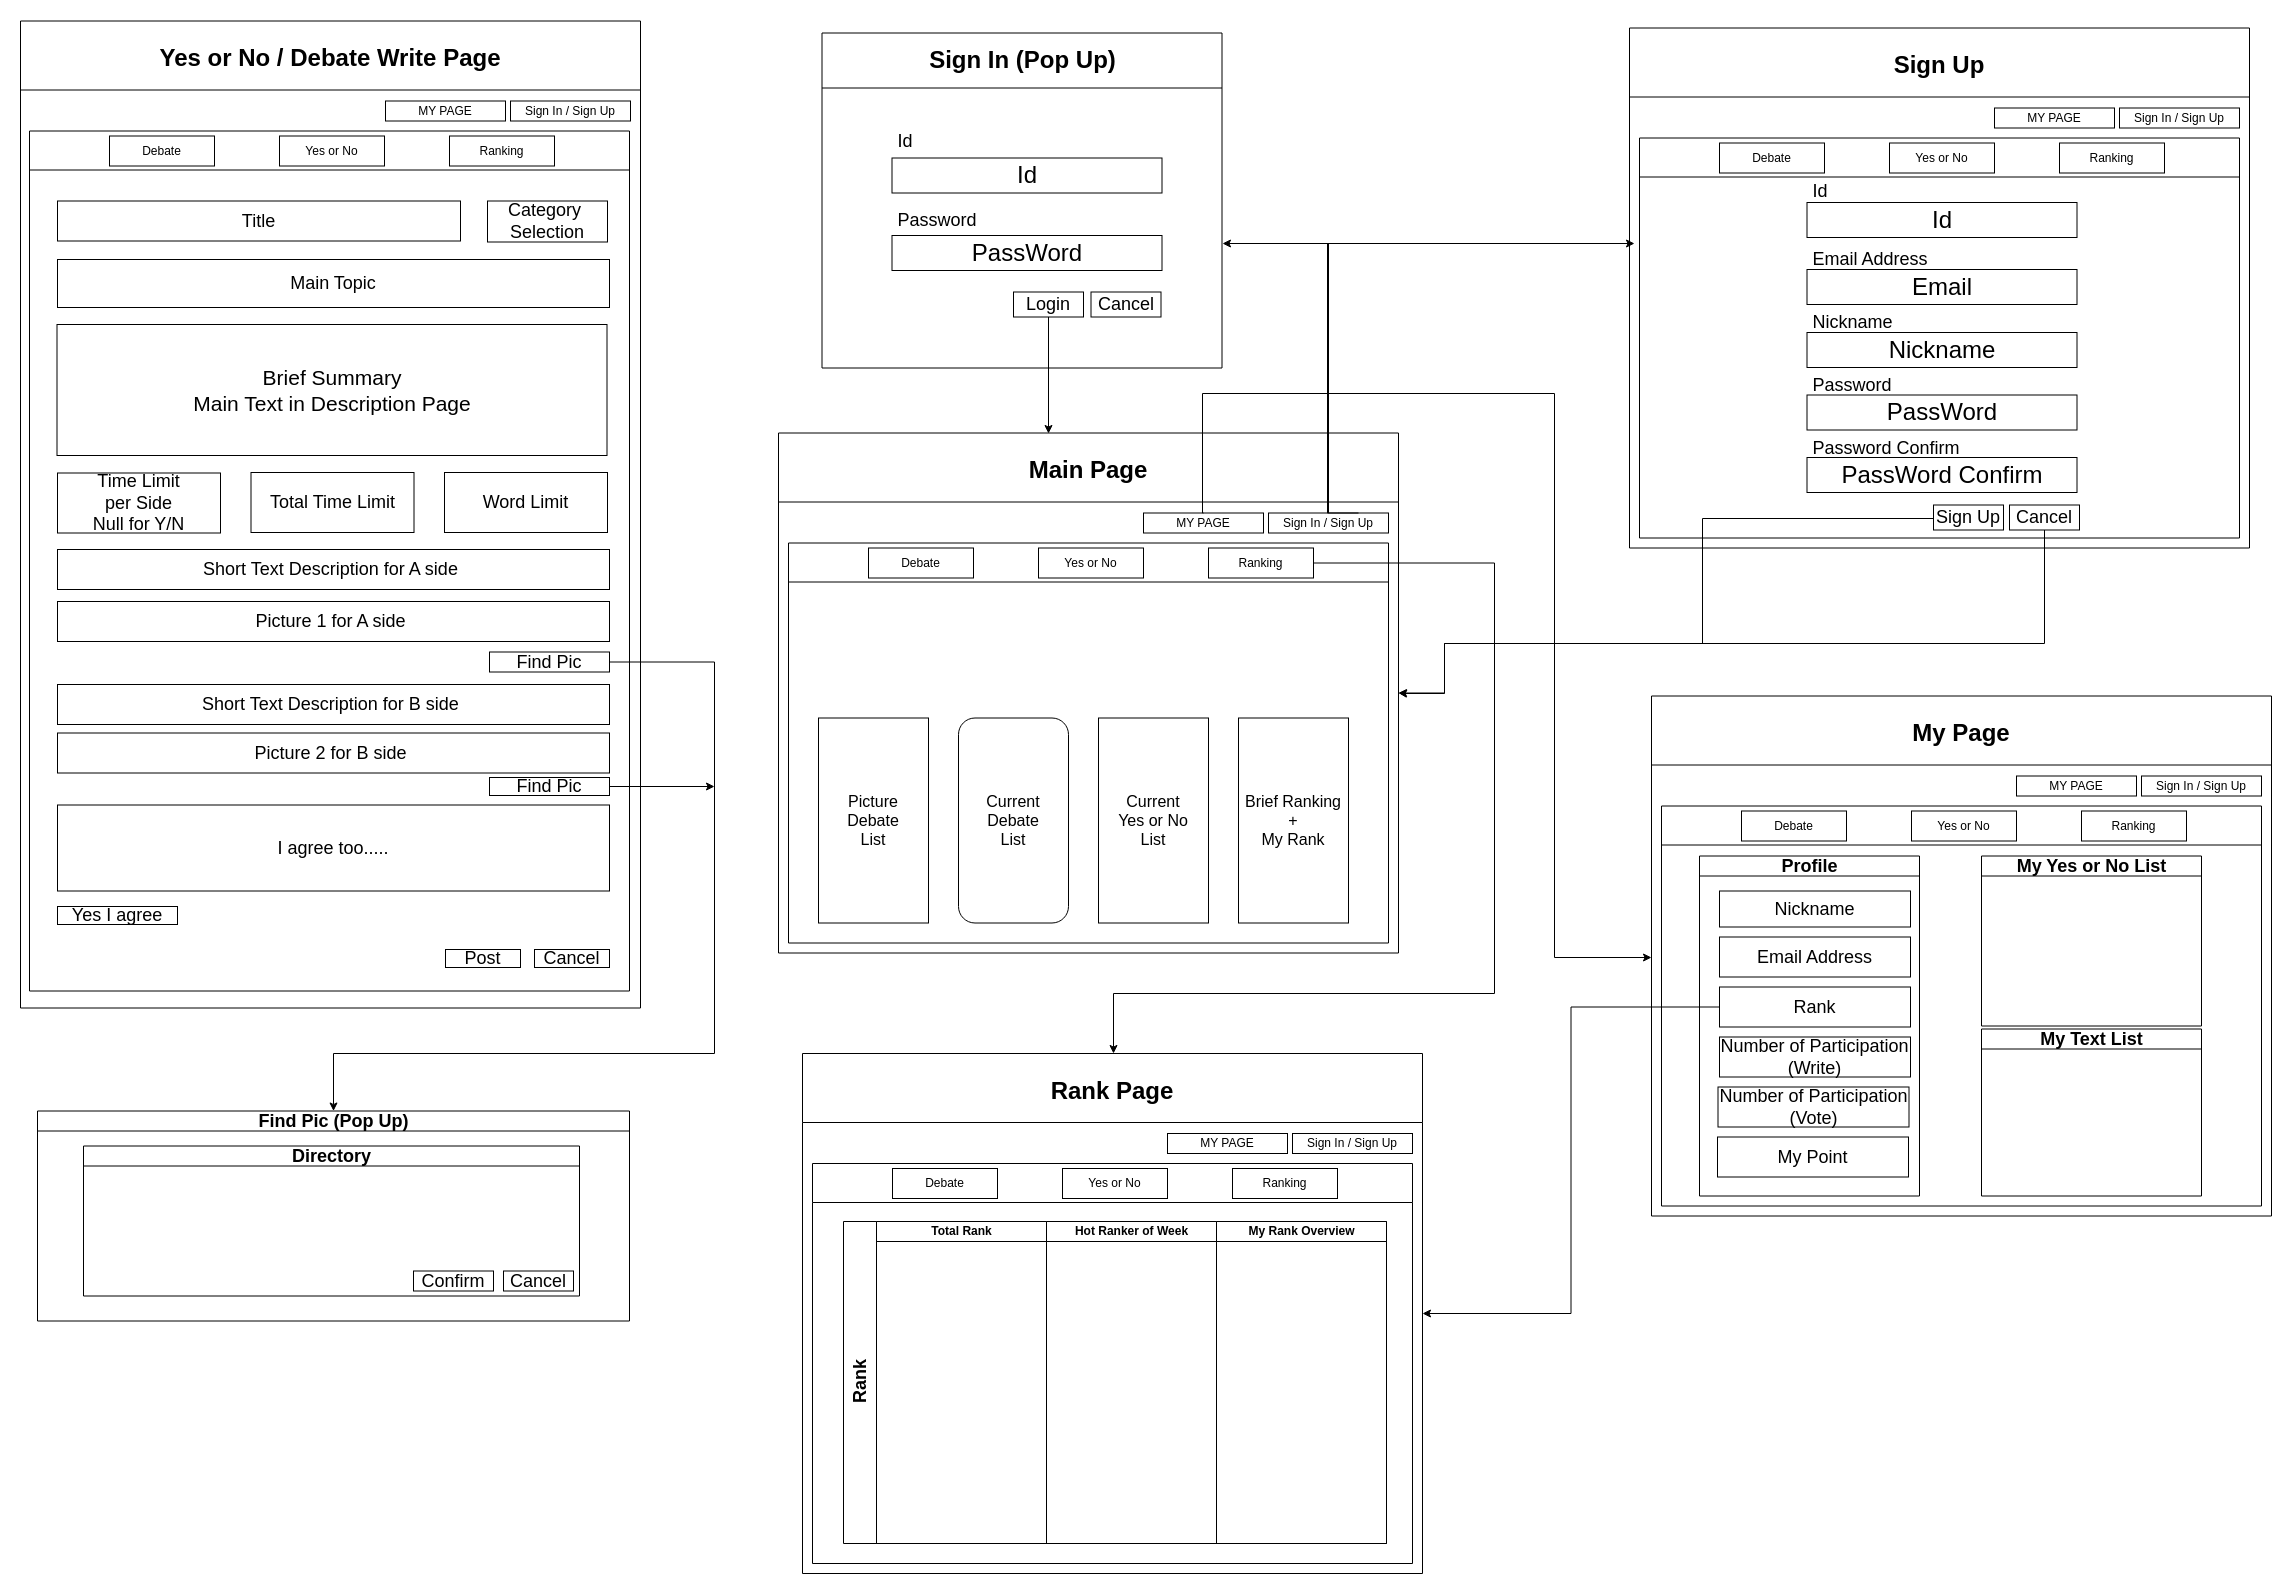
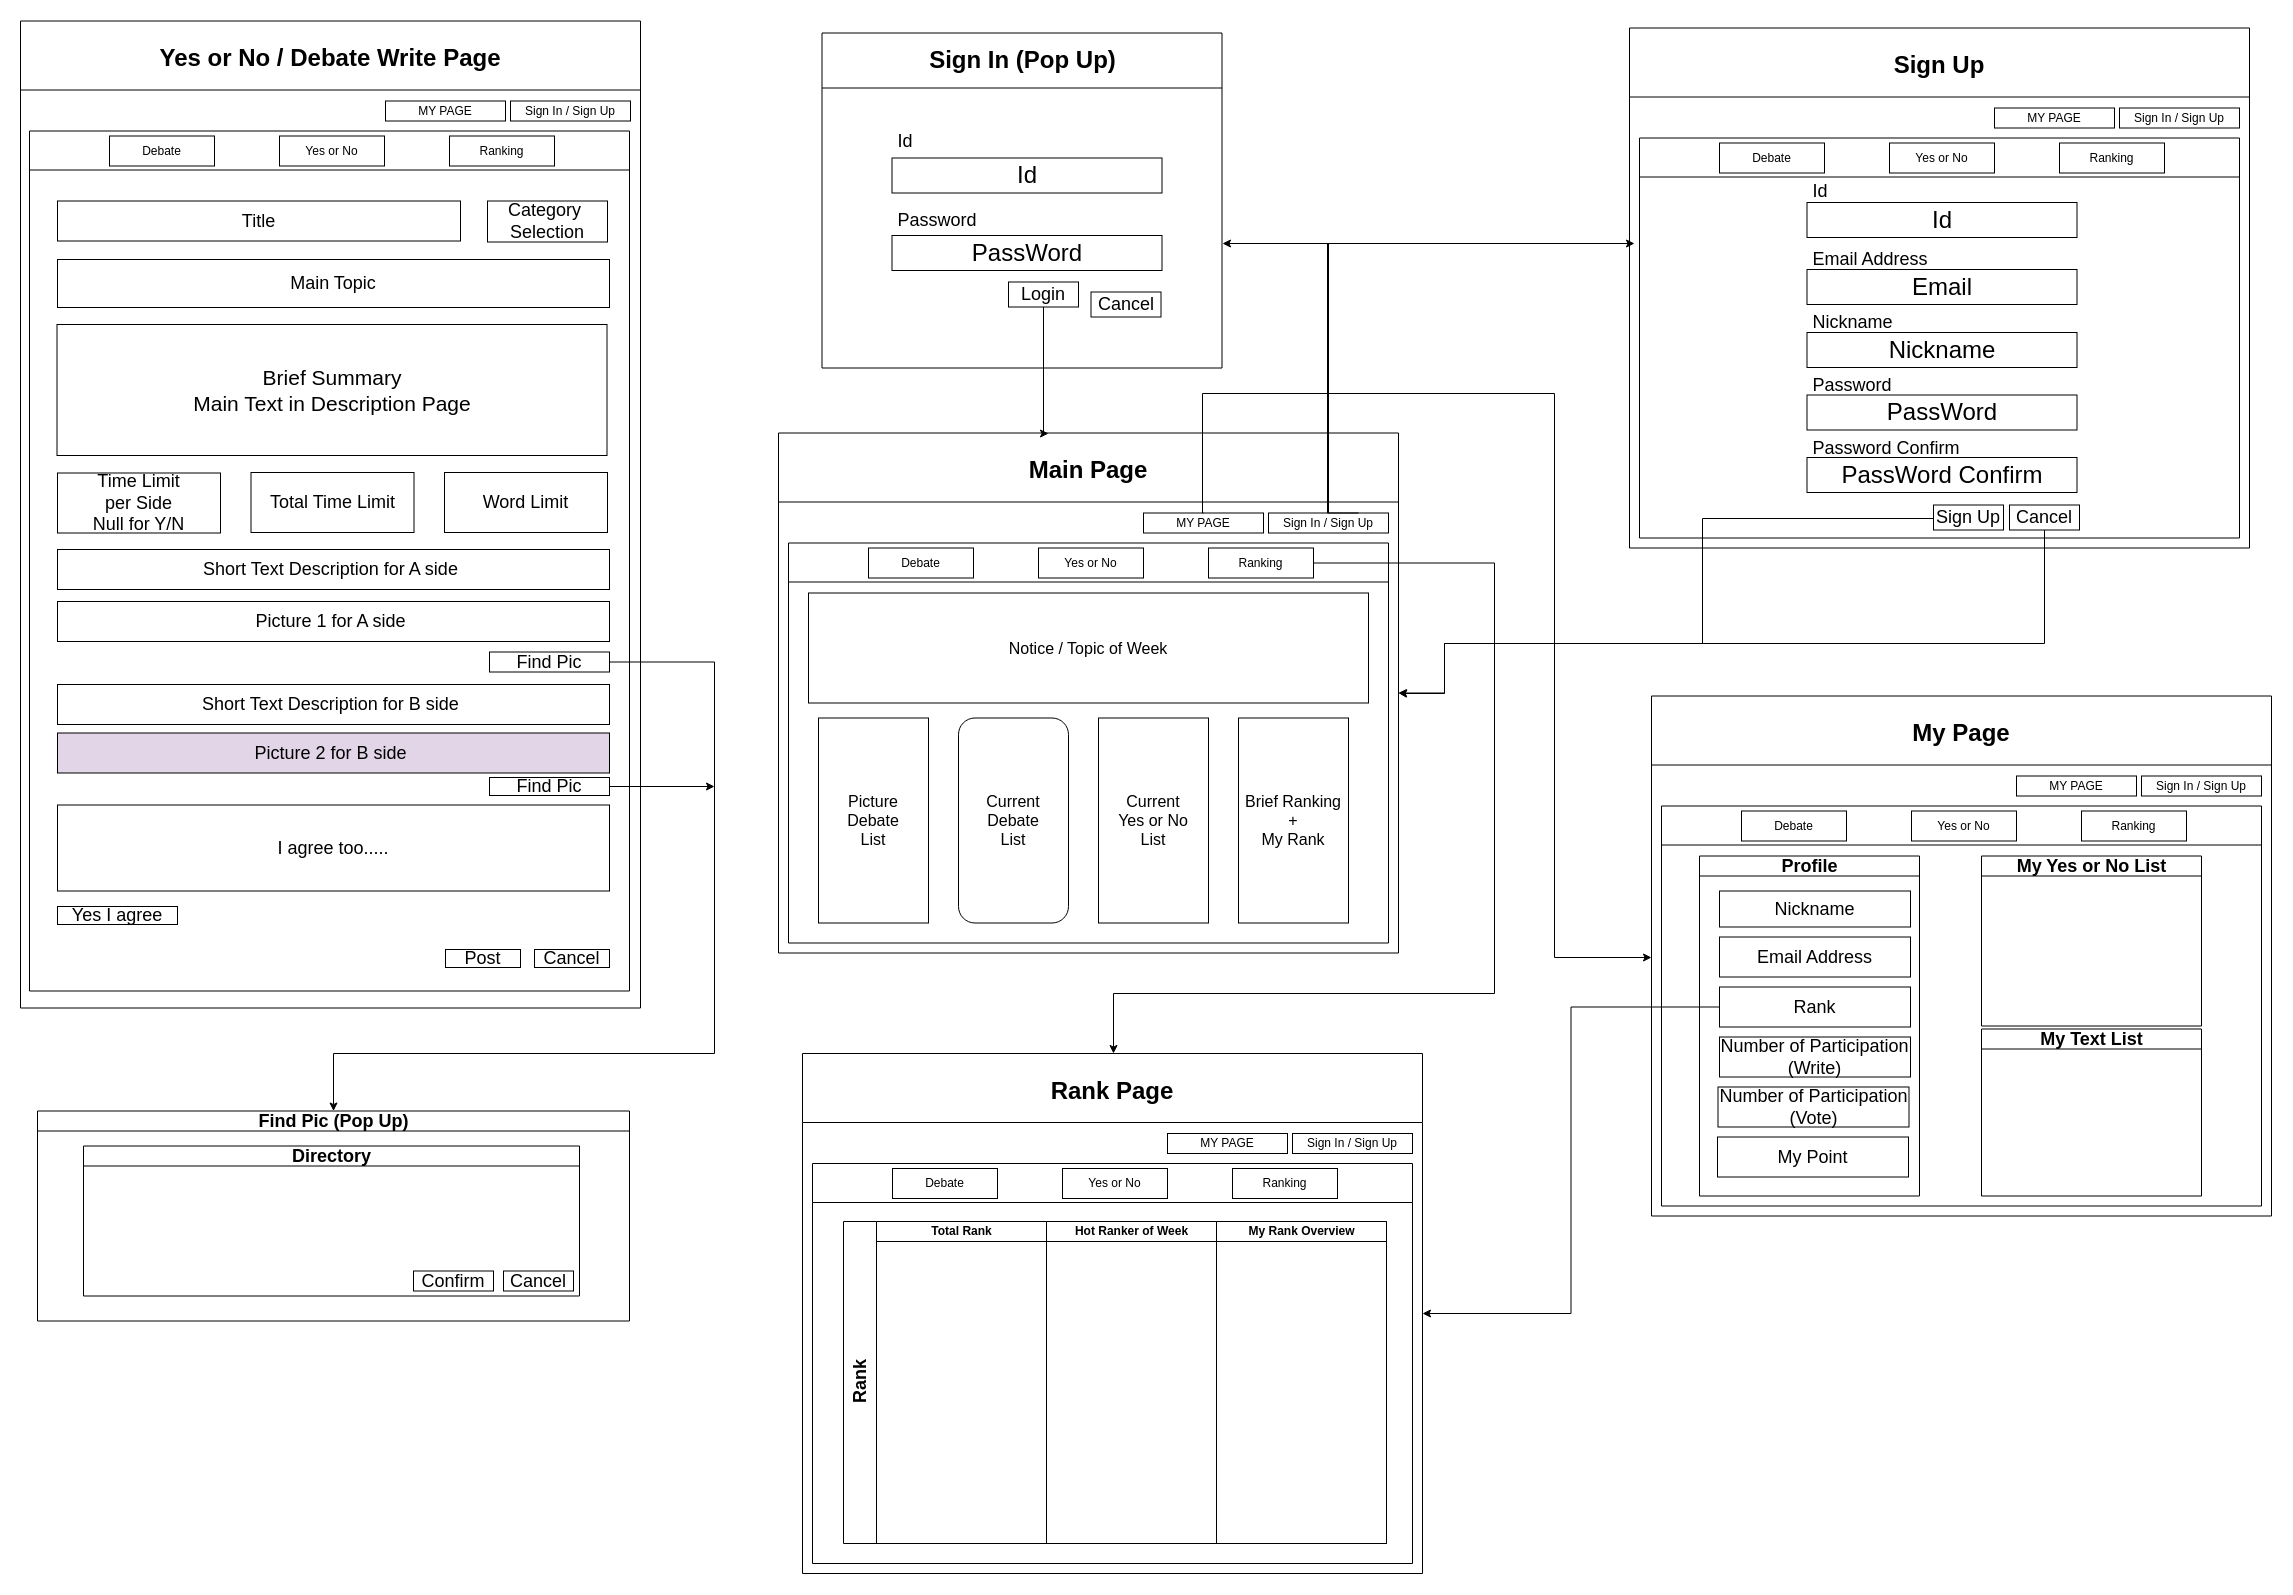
node "Login": moved (1049, 305) -> (1044, 295)
node "Notice / Topic of Week": added
node "Picture 2 for B side": fillcolor #ffffff -> #e1d5e7
